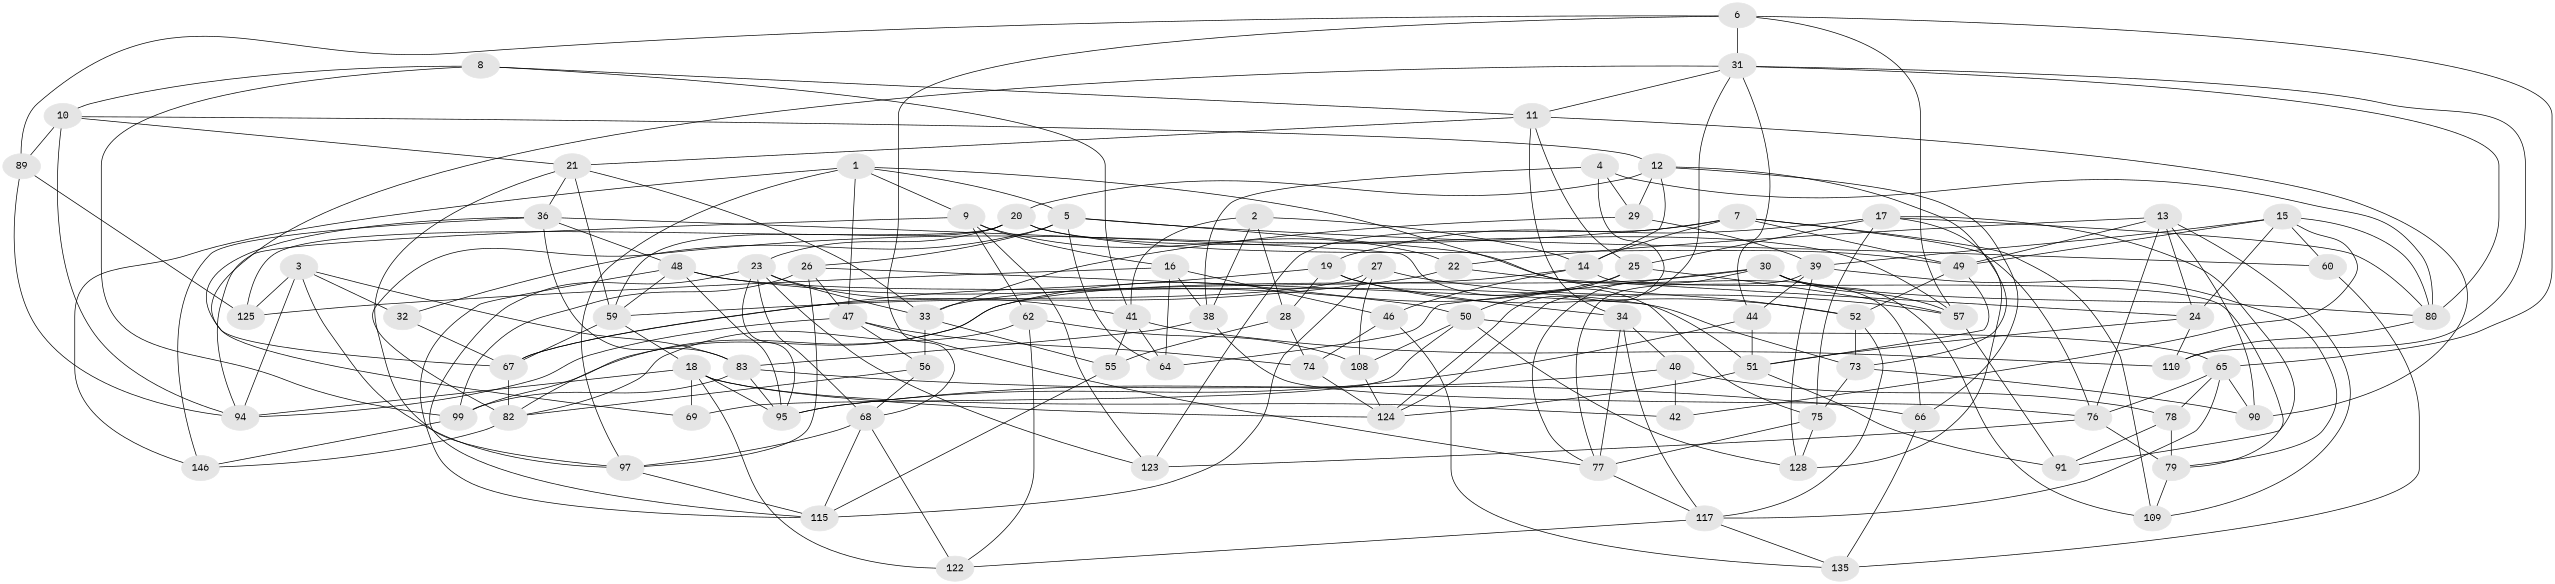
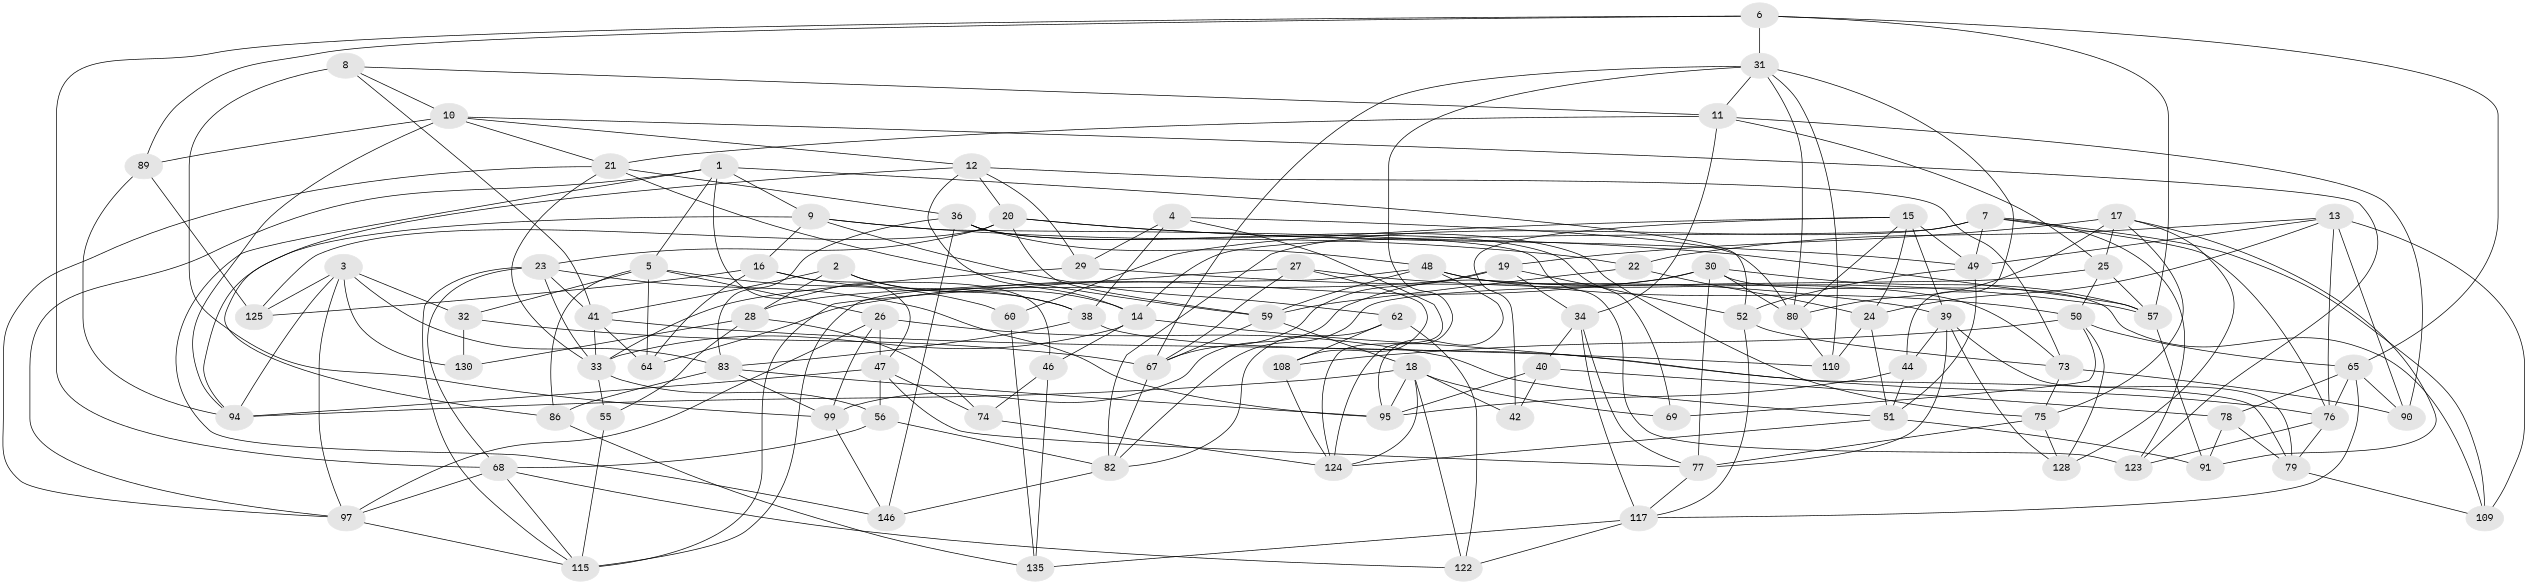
edge "41" -- "55": now "41" -- "33"
node "130": added
edge "23" -- "123": now "10" -- "123"
node "66": label "66" -> "86"
